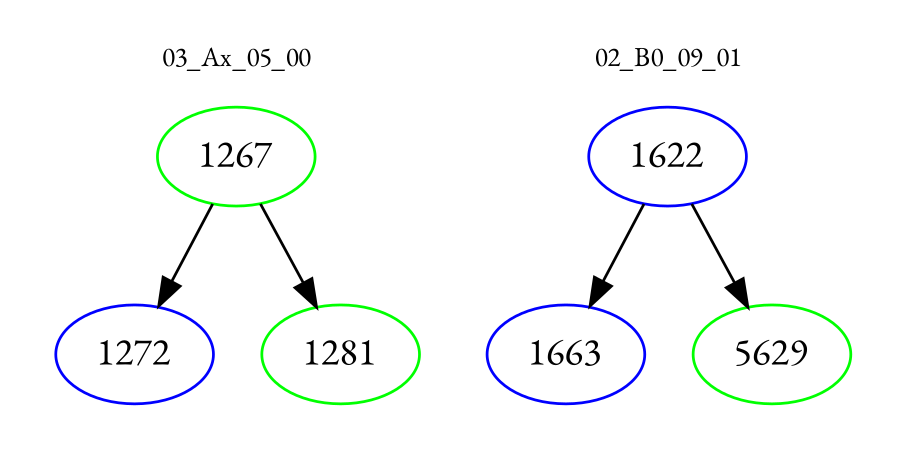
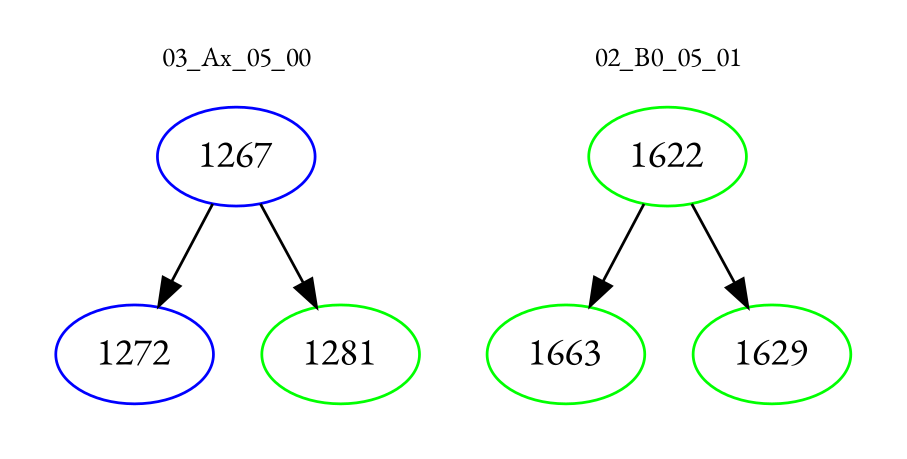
cluster "02_B0_09_01": label "02_B0_09_01" -> "02_B0_05_01"
node "1267": color green -> blue
node "1622": color blue -> green
node "1663": color blue -> green
node "5629": label "5629" -> "1629"
